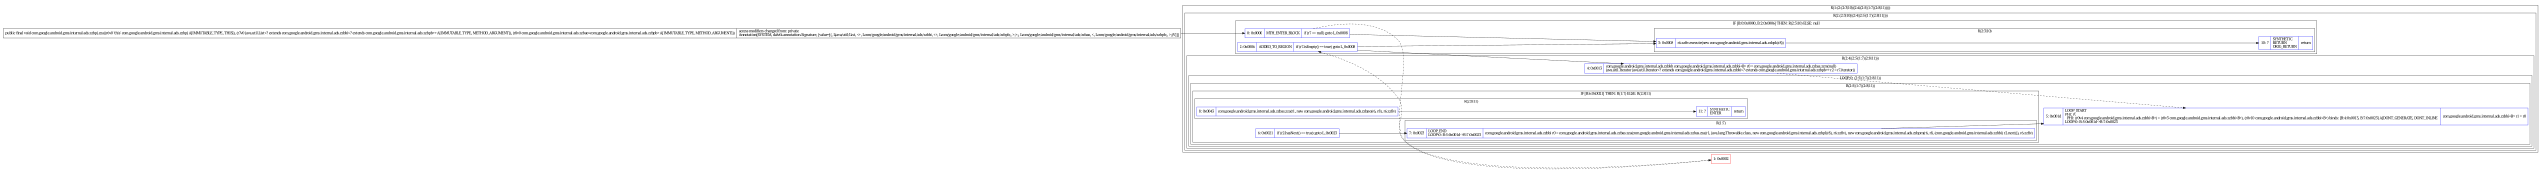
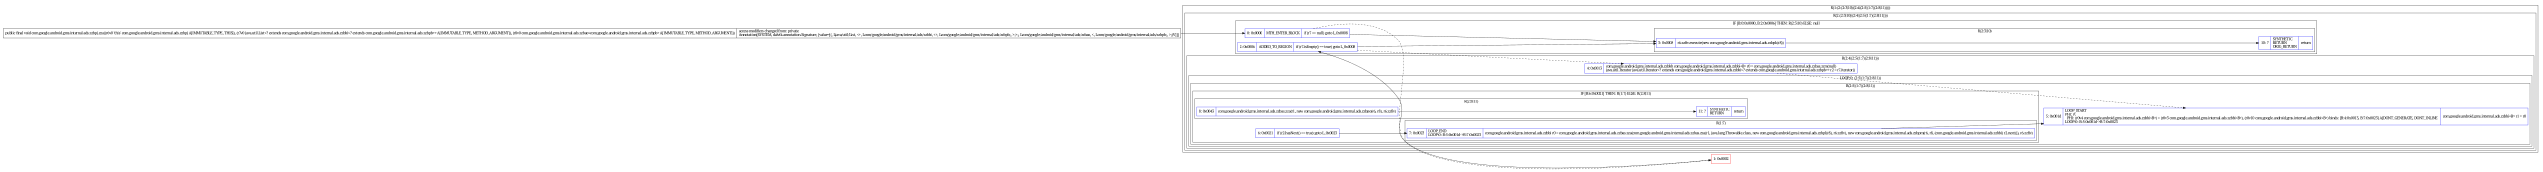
edge "2: 0x0006" -> "4: 0x0013": style solid -> dashed
node "11: ?": text "ENTER" -> "RETURN"
edge "1: 0x0002" -> "2: 0x0006": style dashed -> solid
